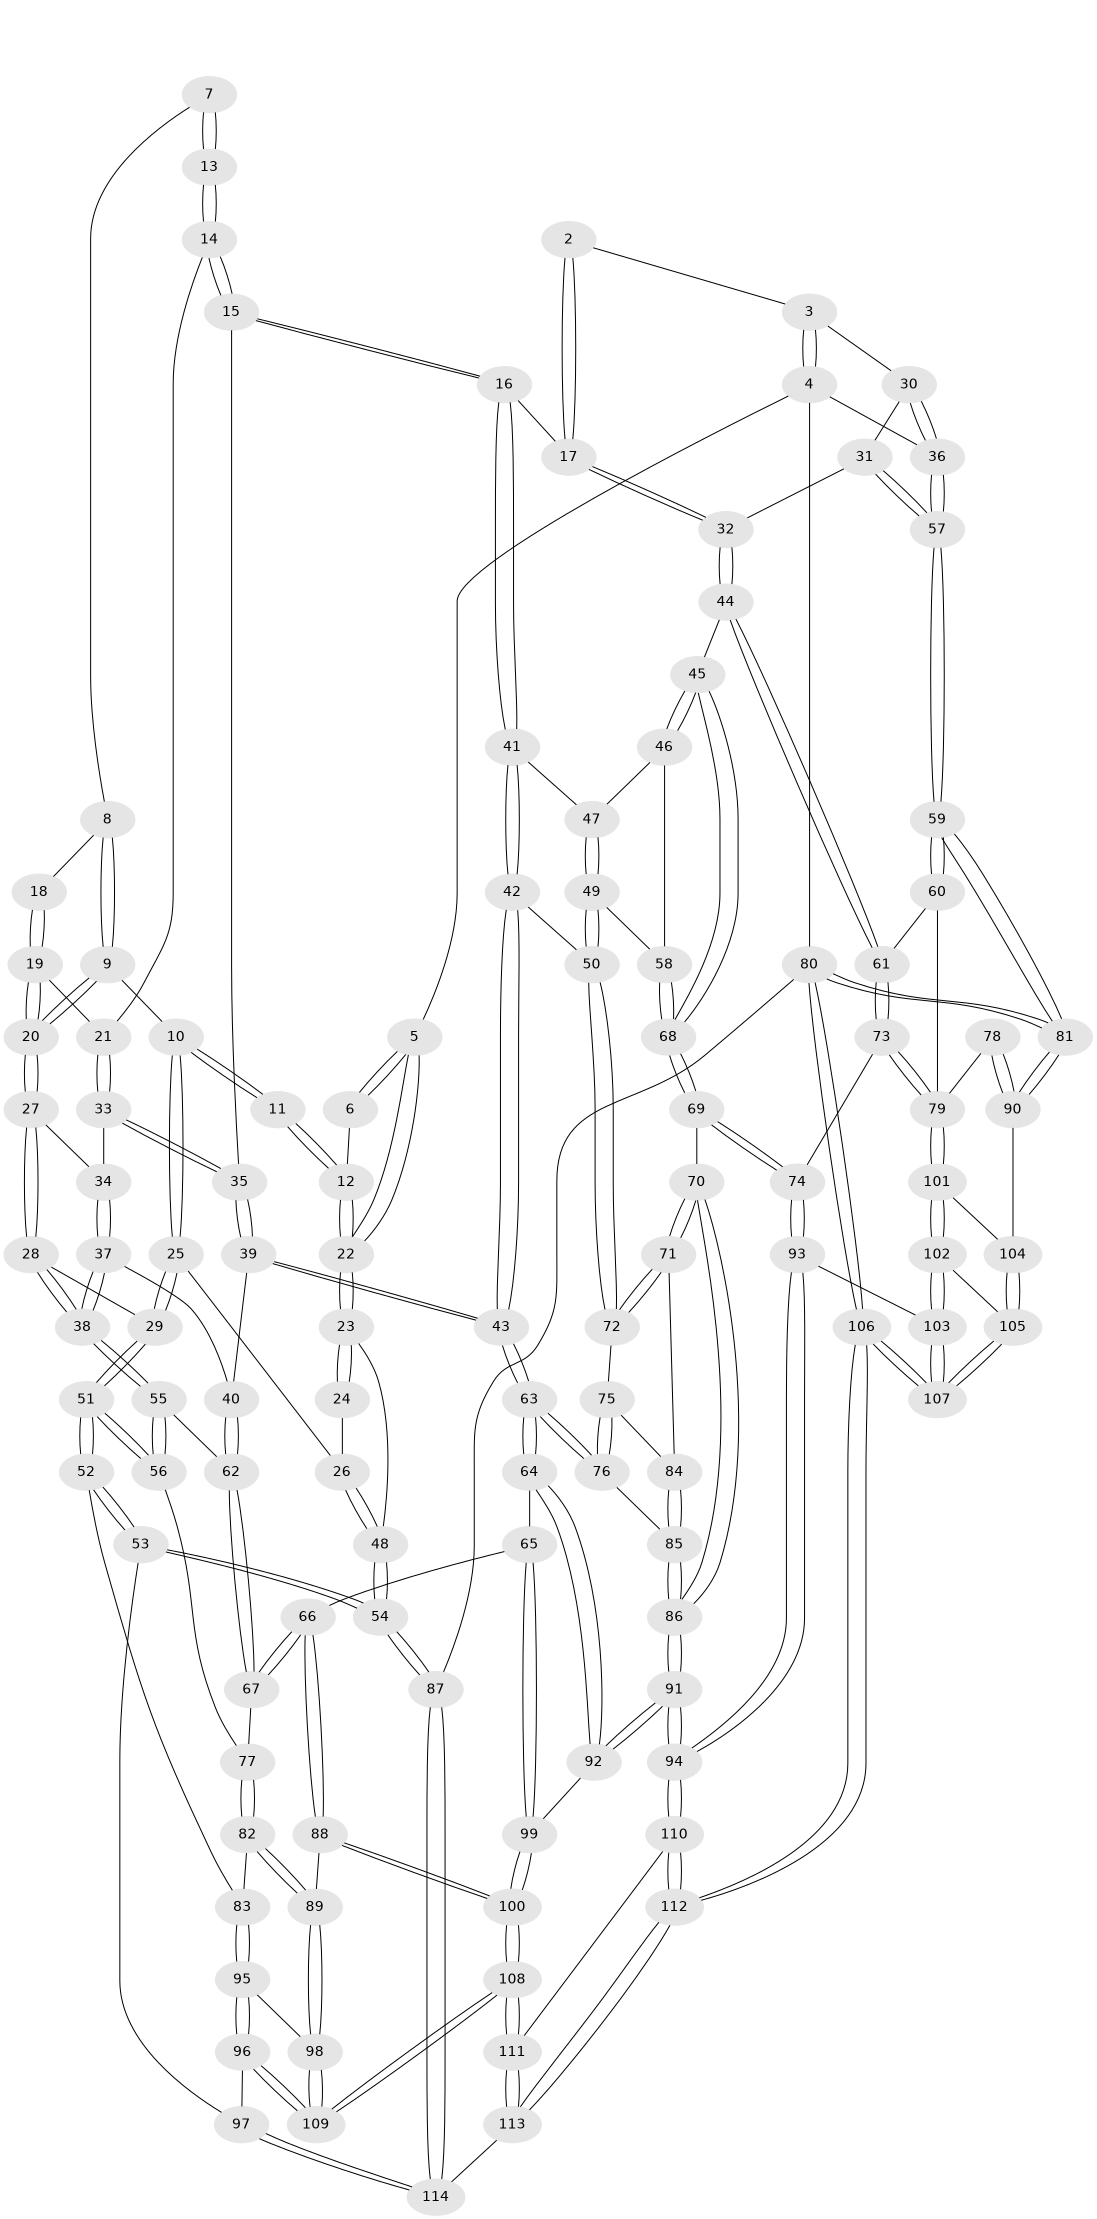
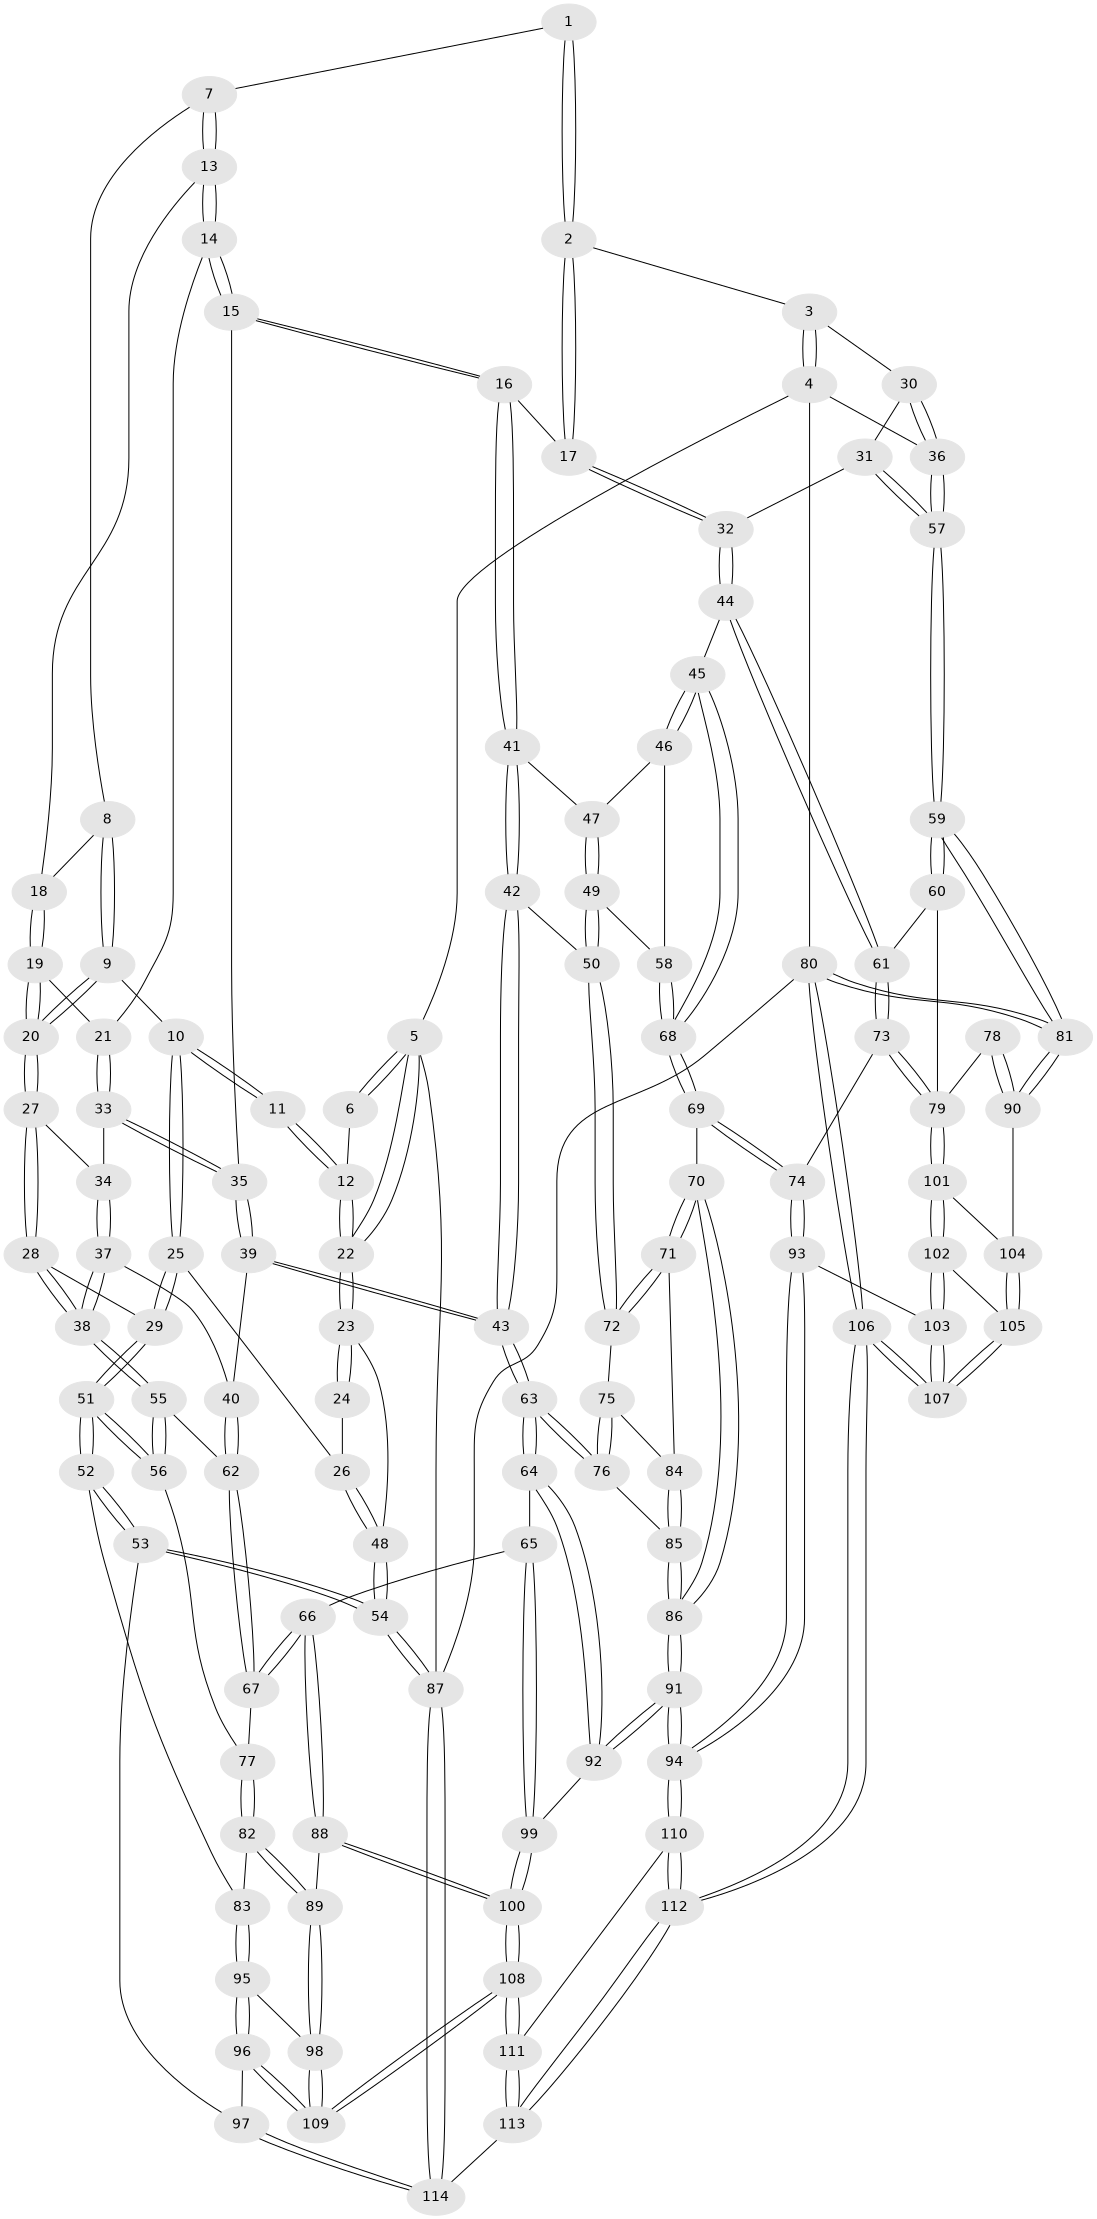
node "1": added
edge "13" -- "18": added
edge "5" -- "87": added
